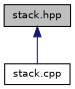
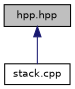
node "stack.hpp": label "stack.hpp" -> "hpp.hpp"
